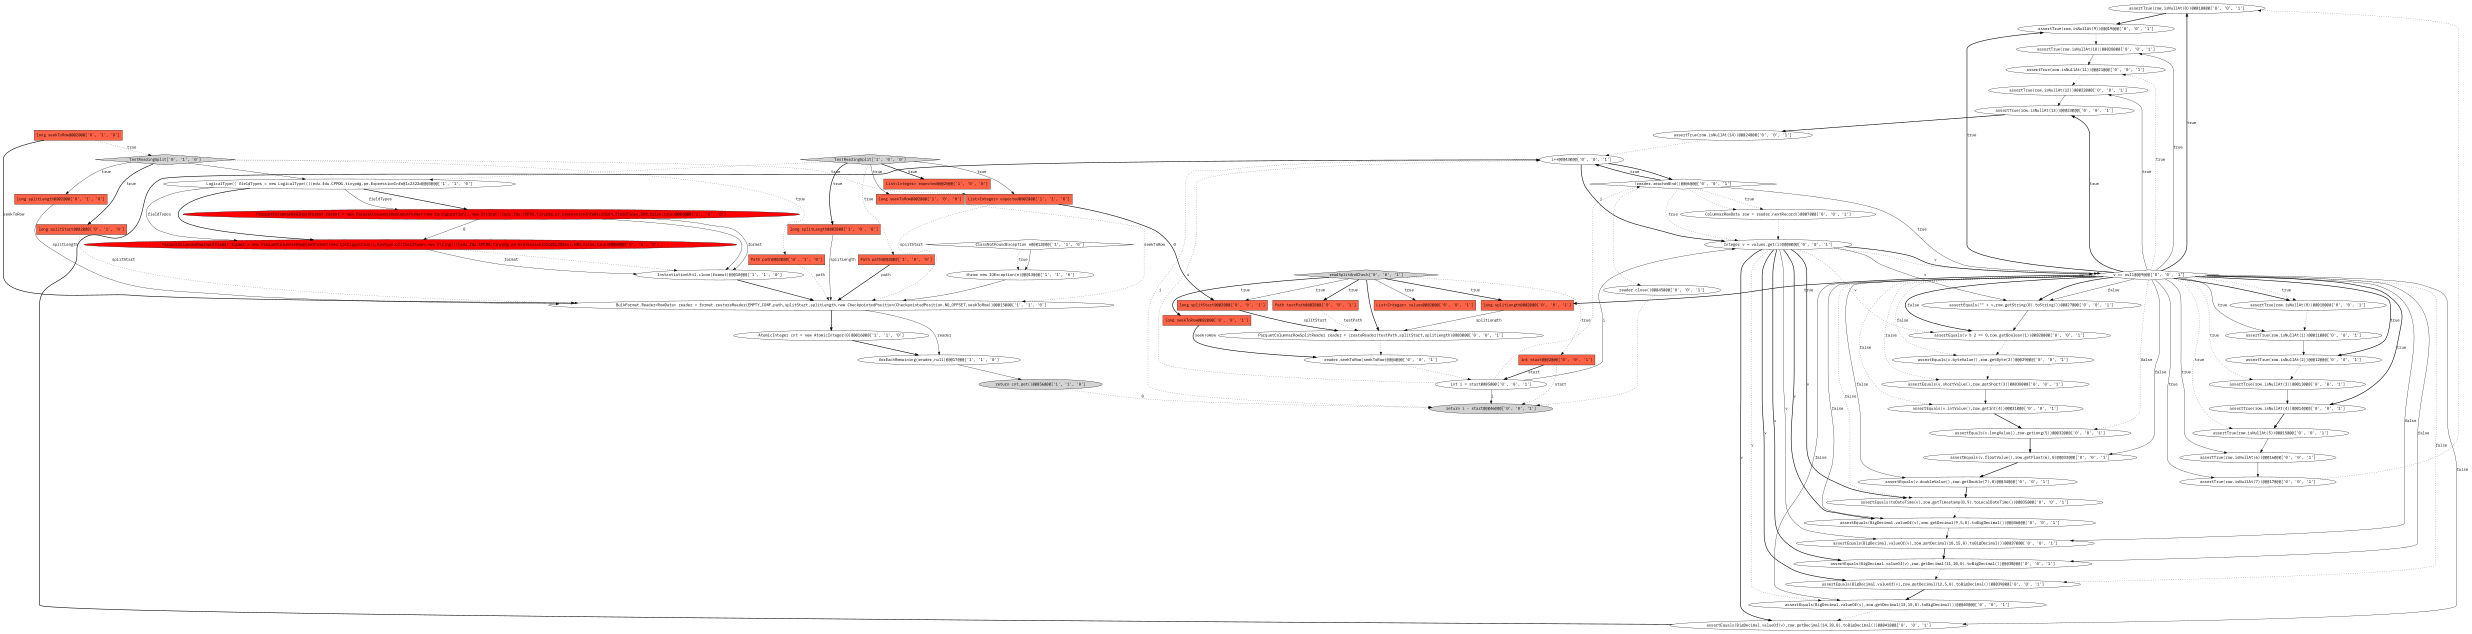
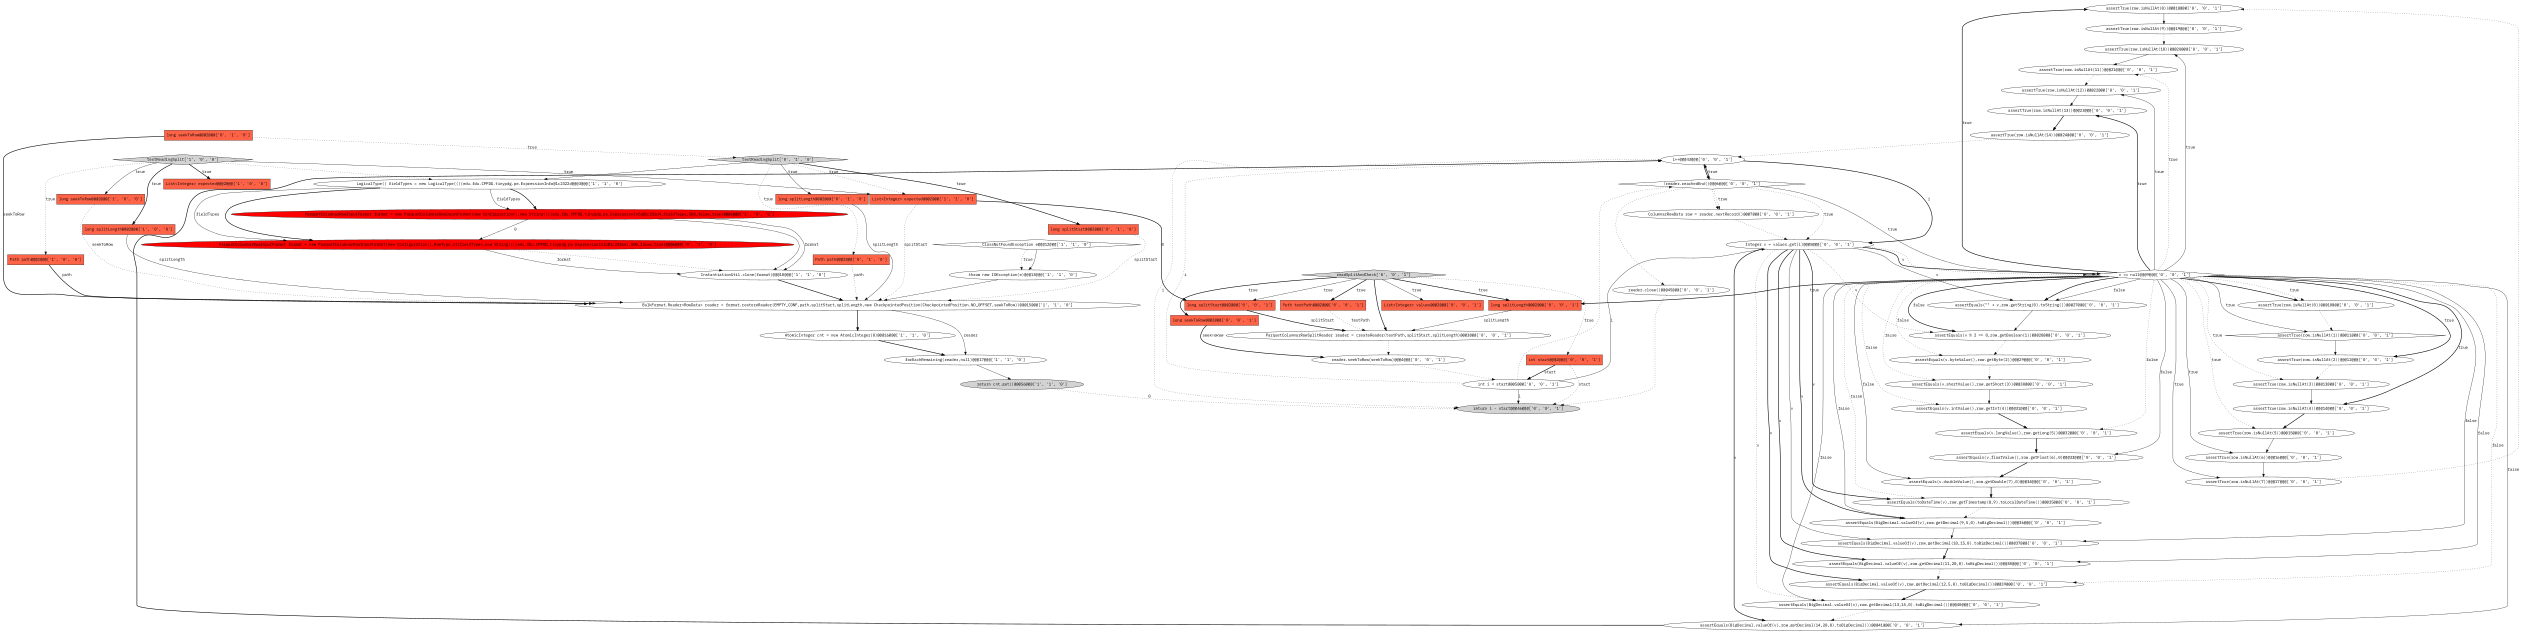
edge "assertTrue(row.isNullAt(8))@@@18@@@['0', '0', '1']" -> "assertTrue(row.isNullAt(9))@@@19@@@['0', '0', '1']": style bold -> solid
edge "v == null@@@9@@@['0', '0', '1']" -> "assertTrue(row.isNullAt(9))@@@19@@@['0', '0', '1']": removed, label "true"
node "assertTrue(row.isNullAt(1))@@@11@@@['0', '0', '1']": shape ellipse -> diamond
